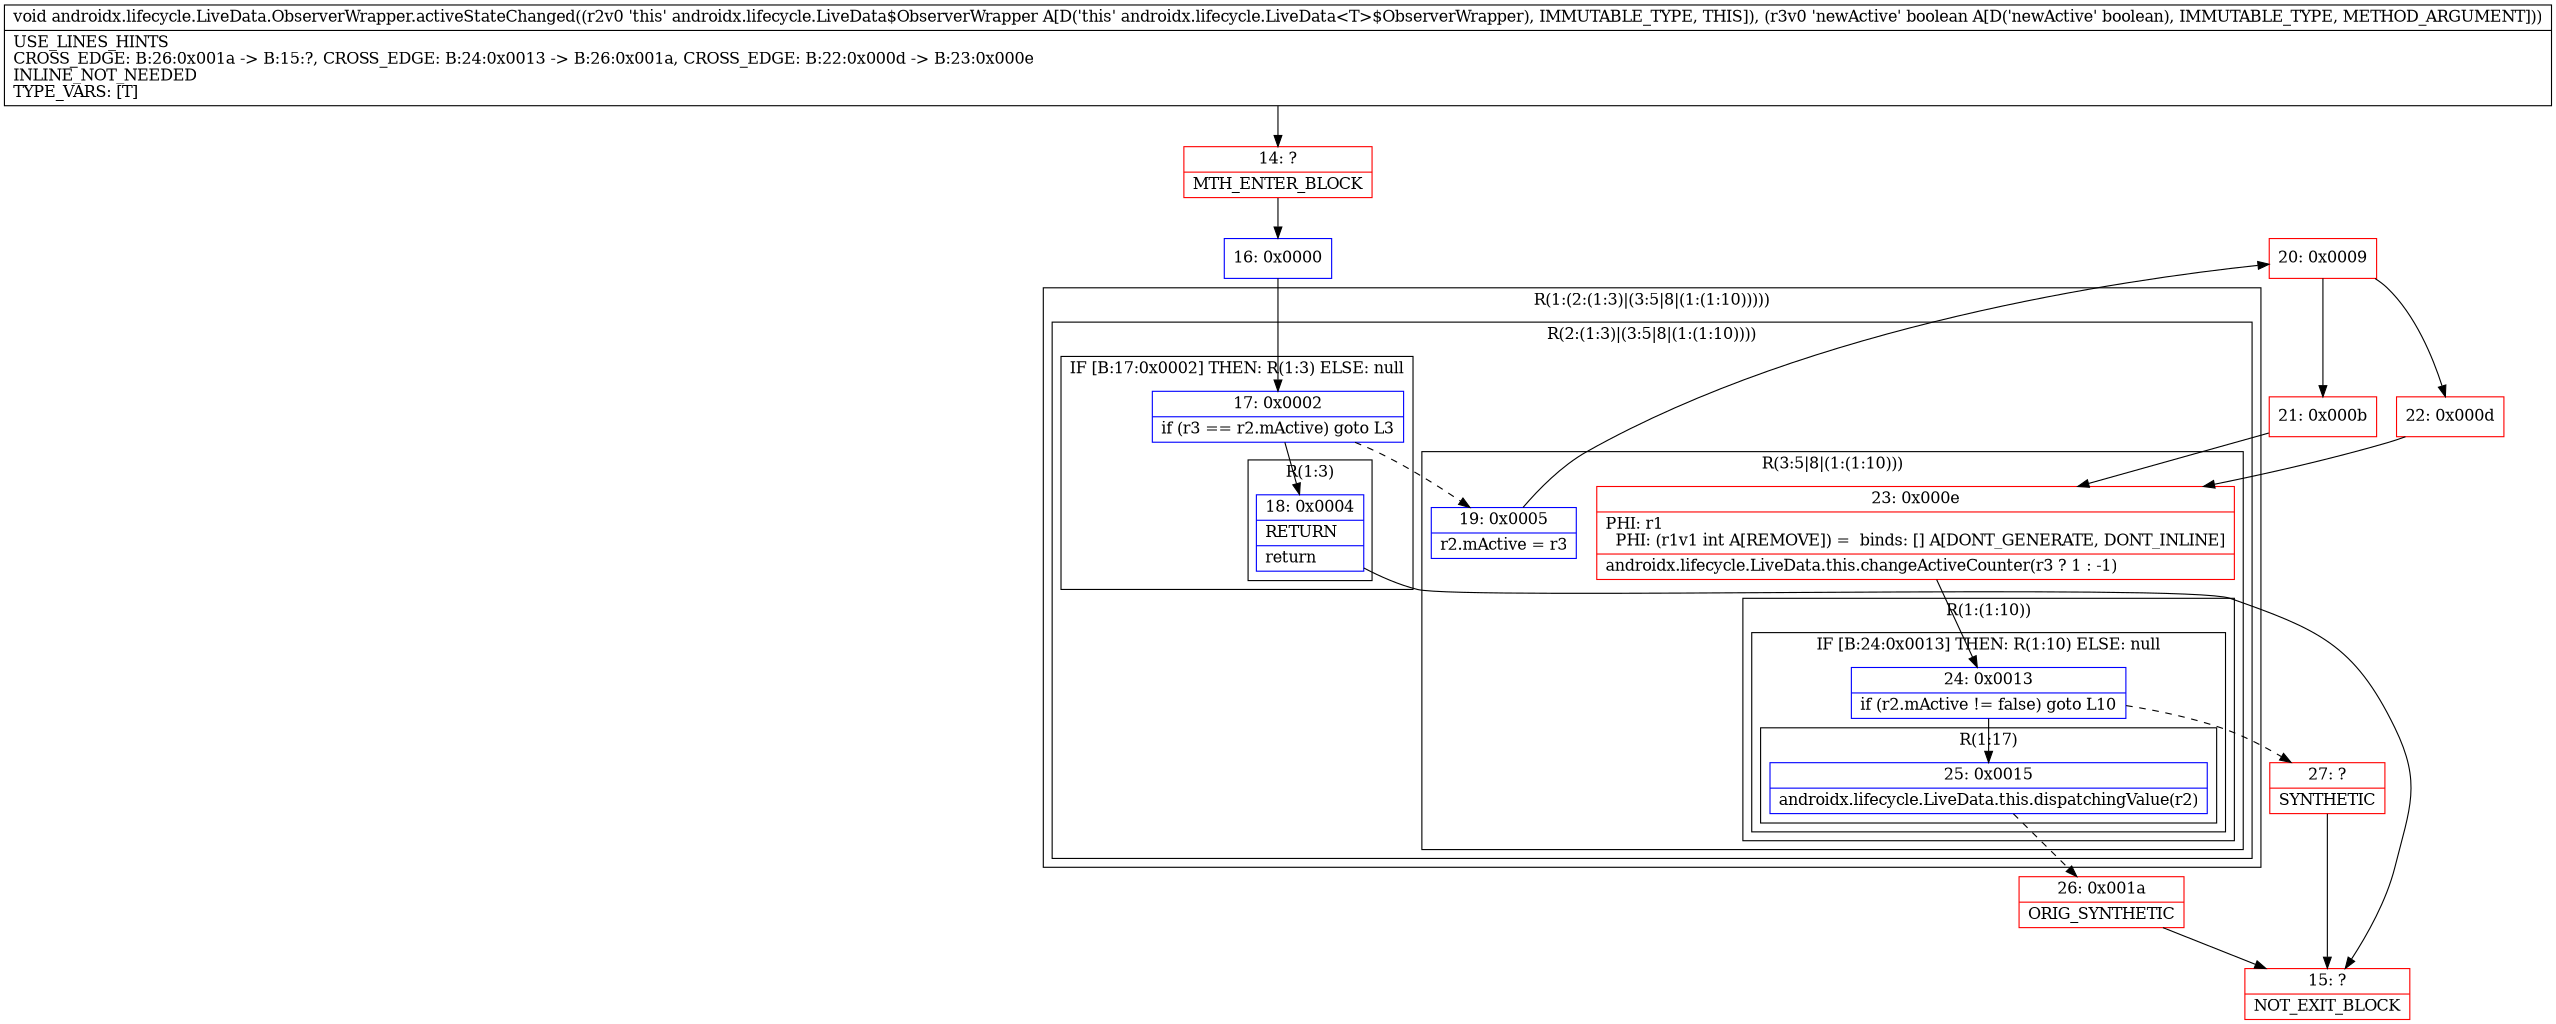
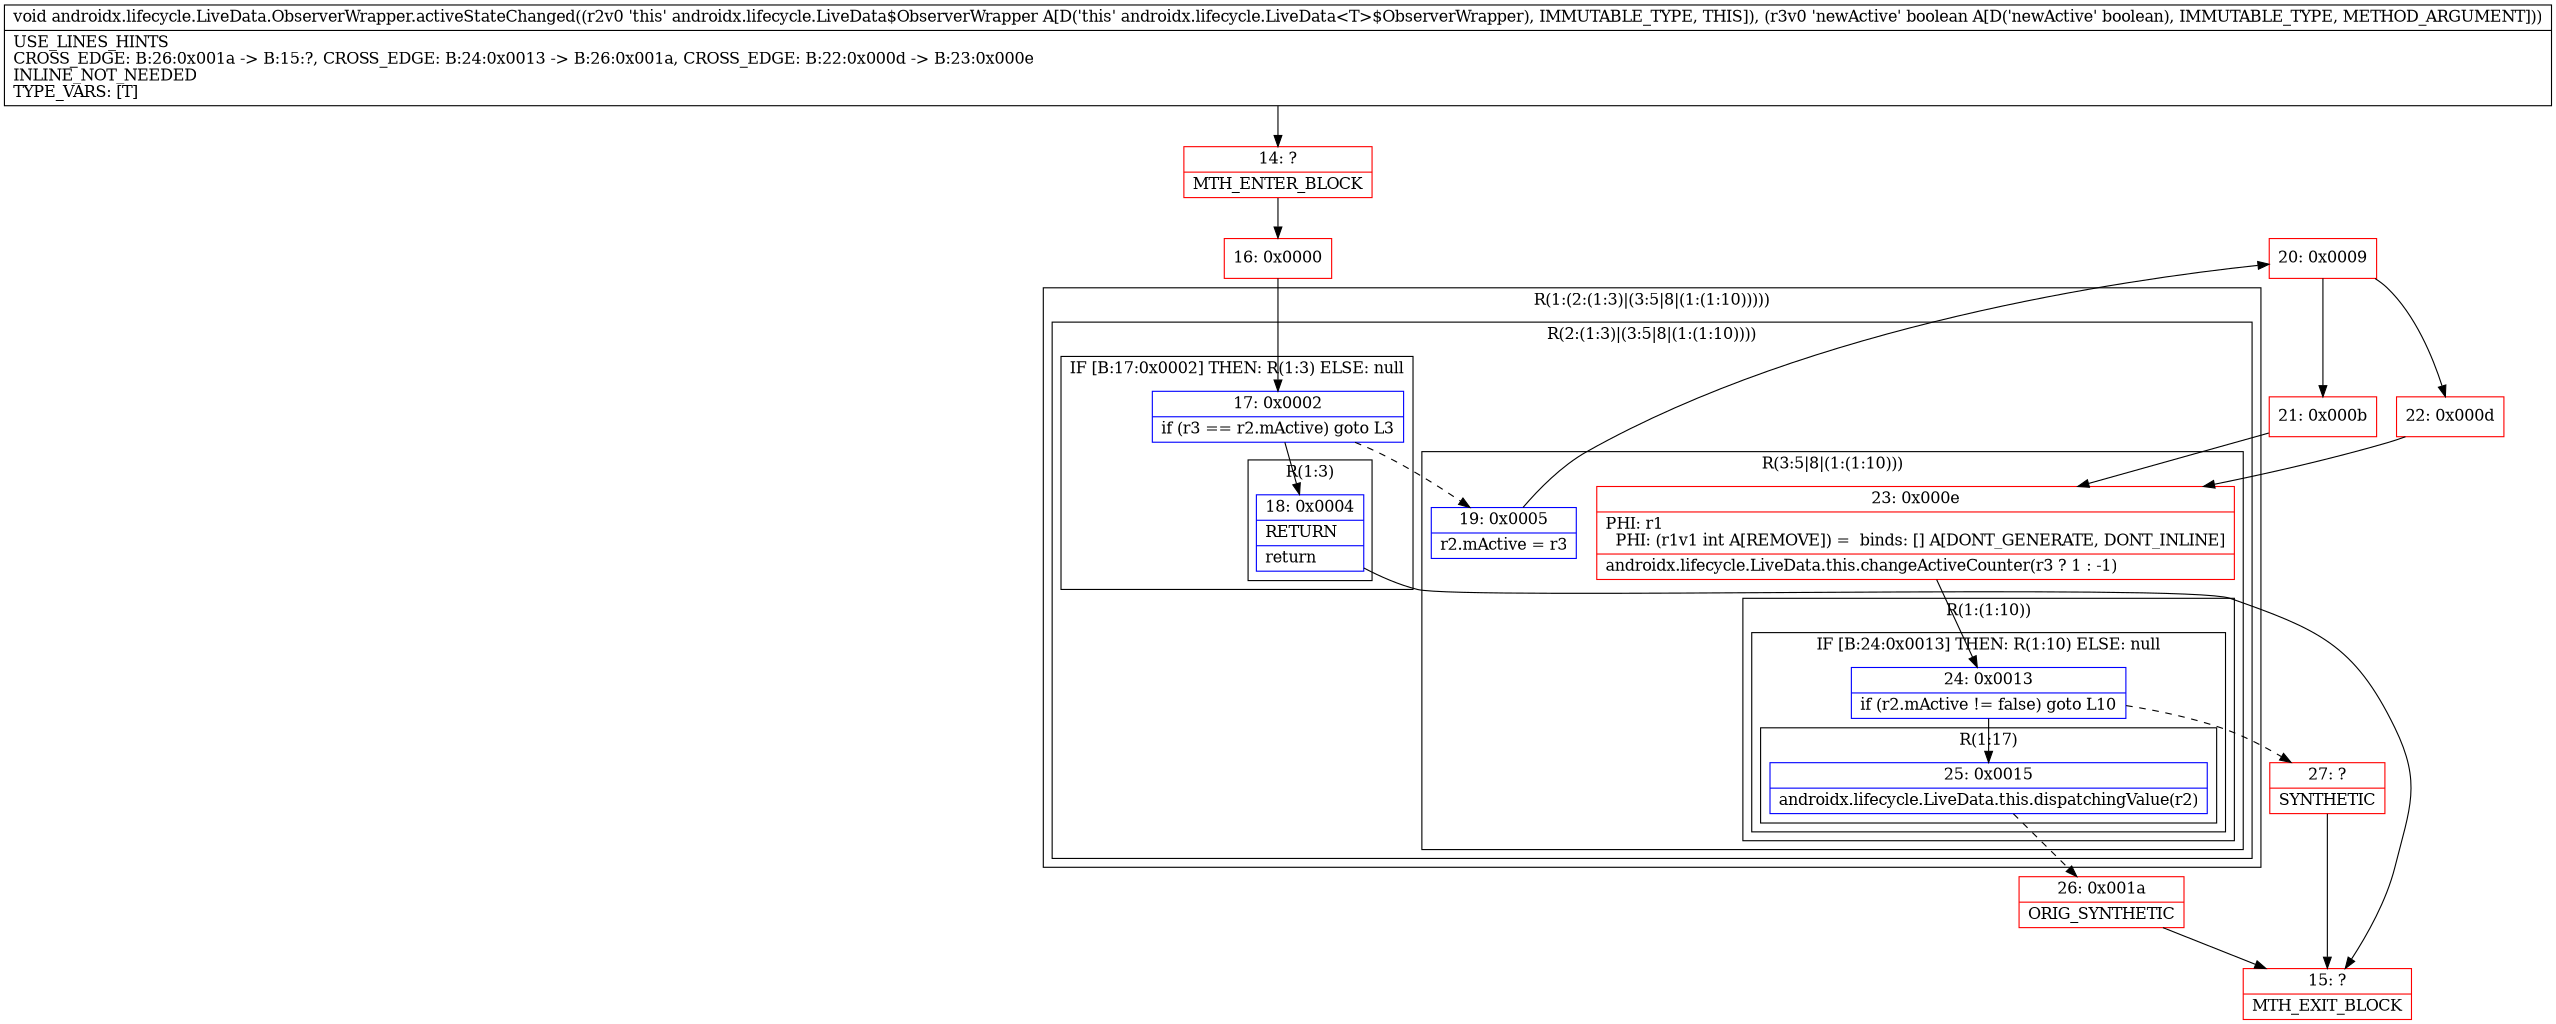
node "16: 0x0000": color blue -> red
node "15: ?": text "NOT_EXIT_BLOCK" -> "MTH_EXIT_BLOCK"
